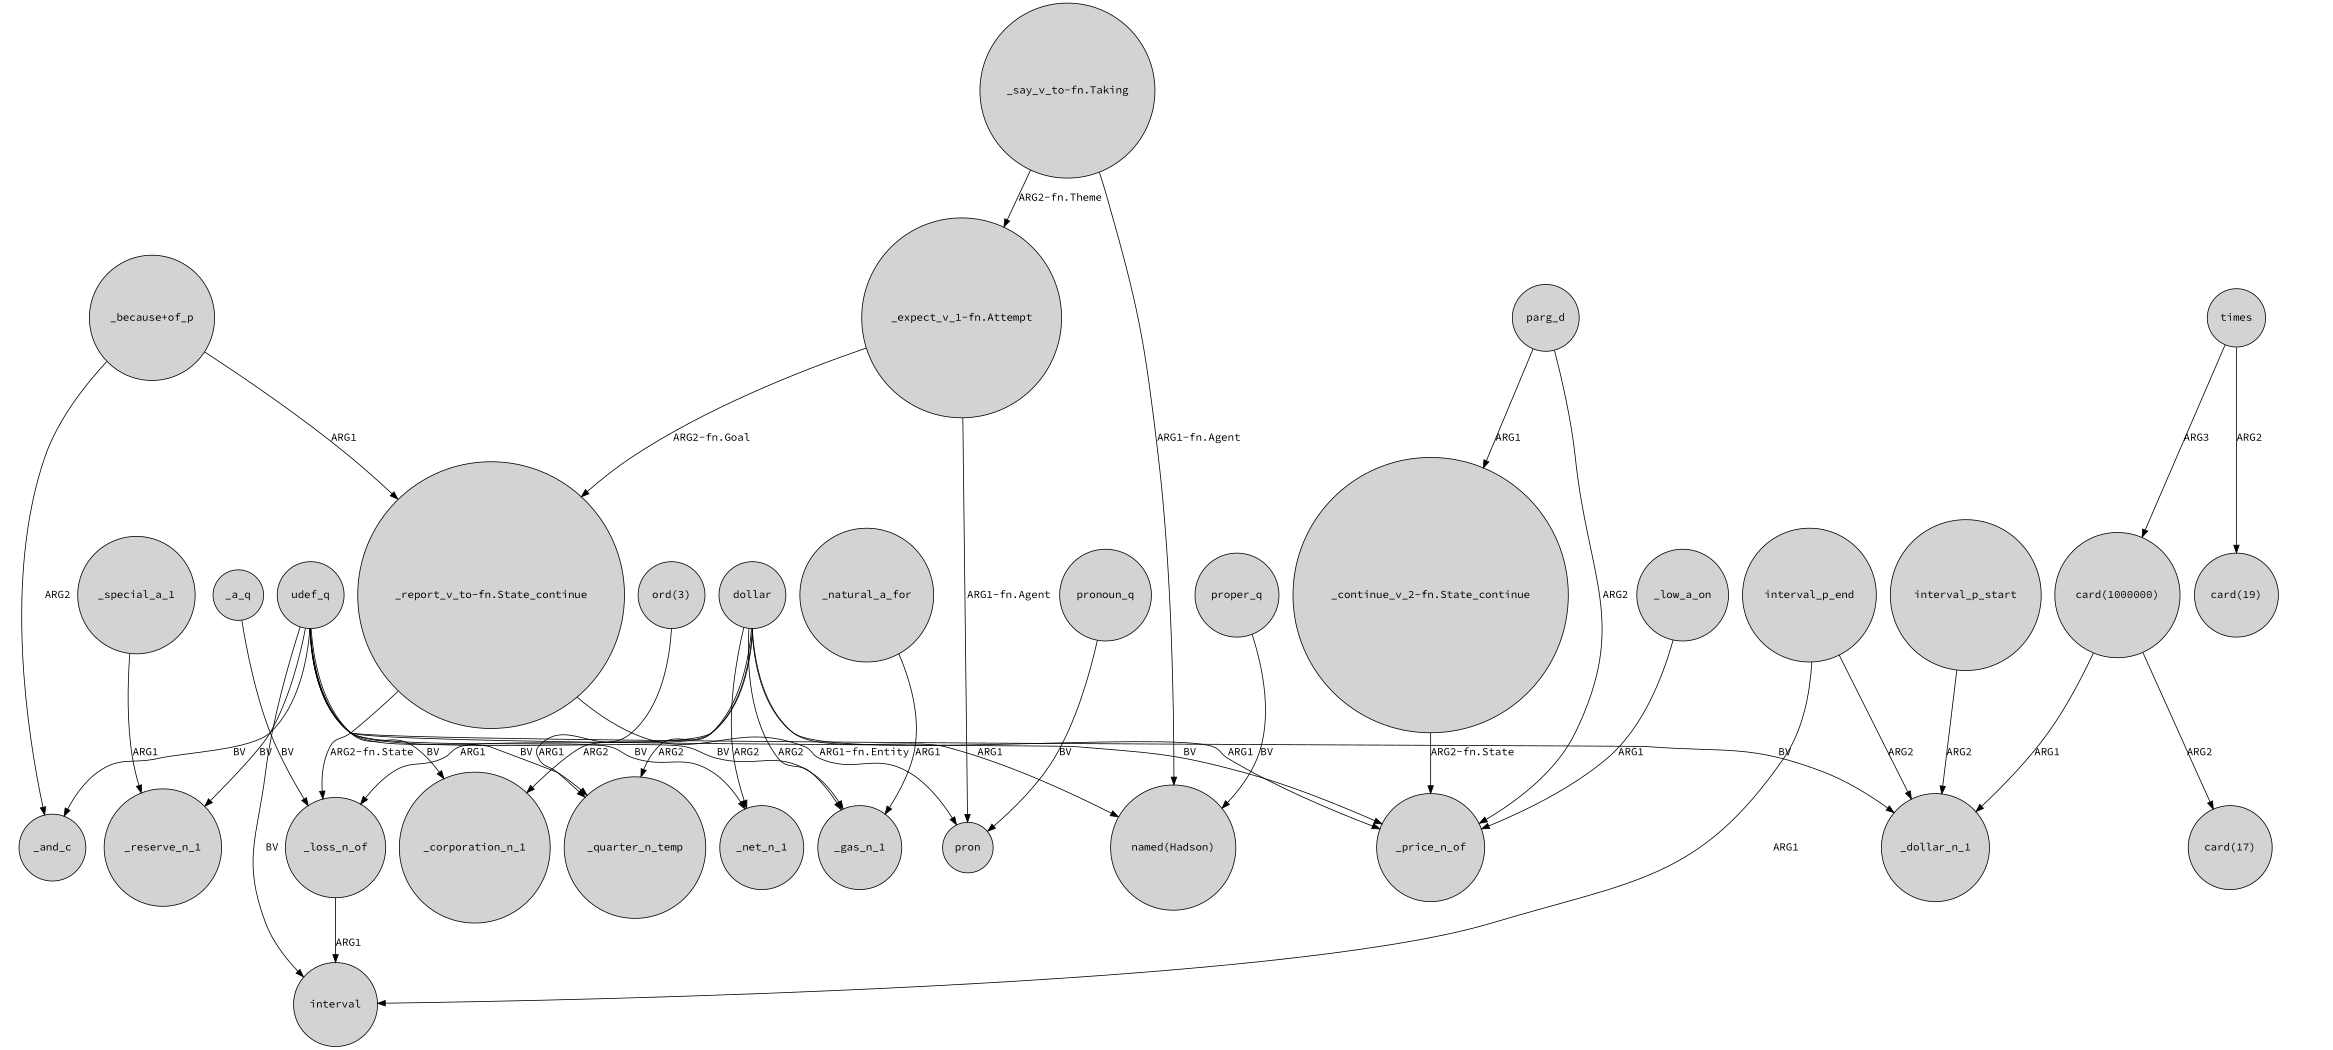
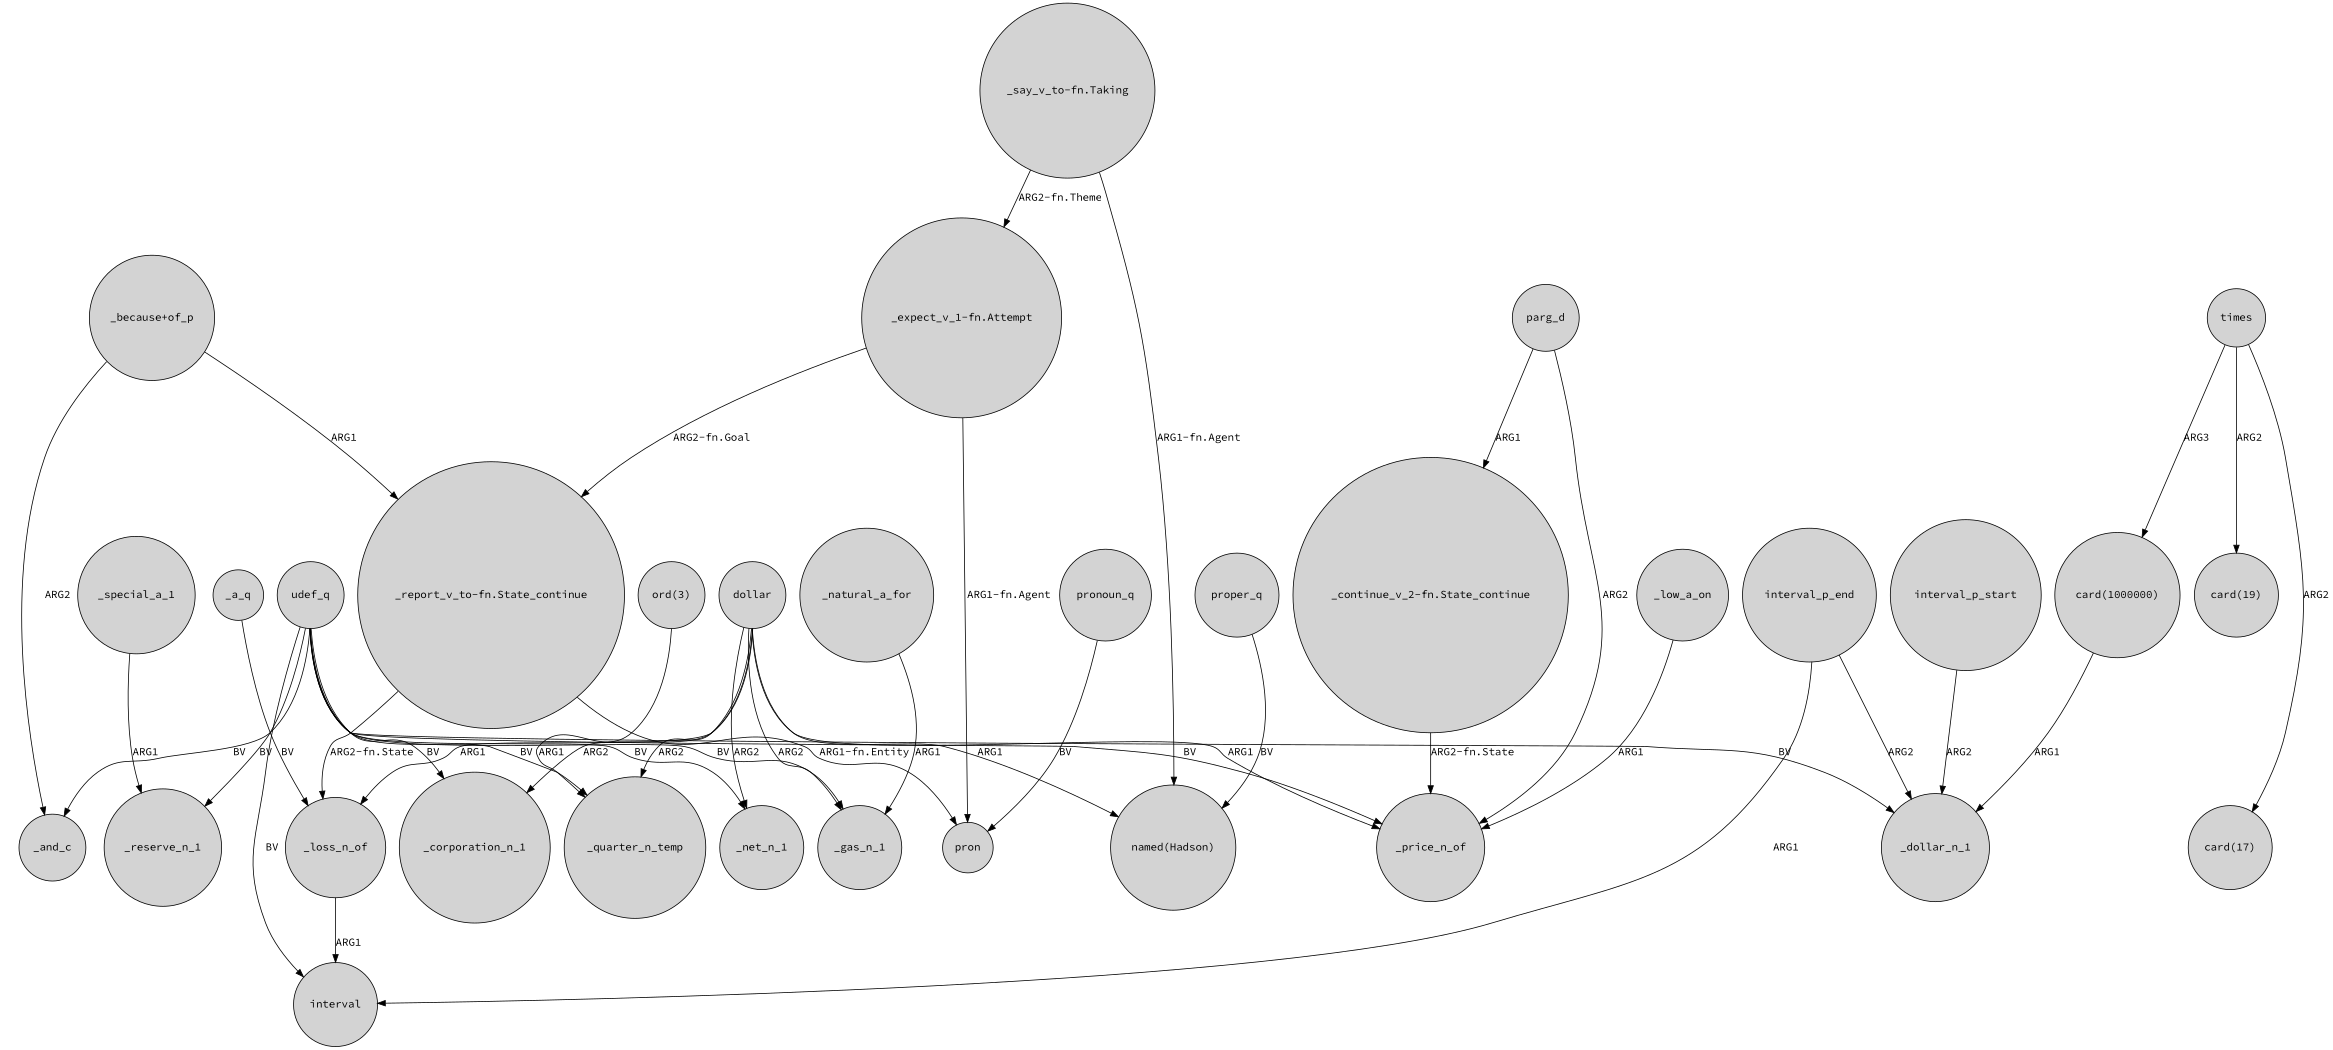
edge "card(1000000)" -> "card(17)": now "times" -> "card(17)"
